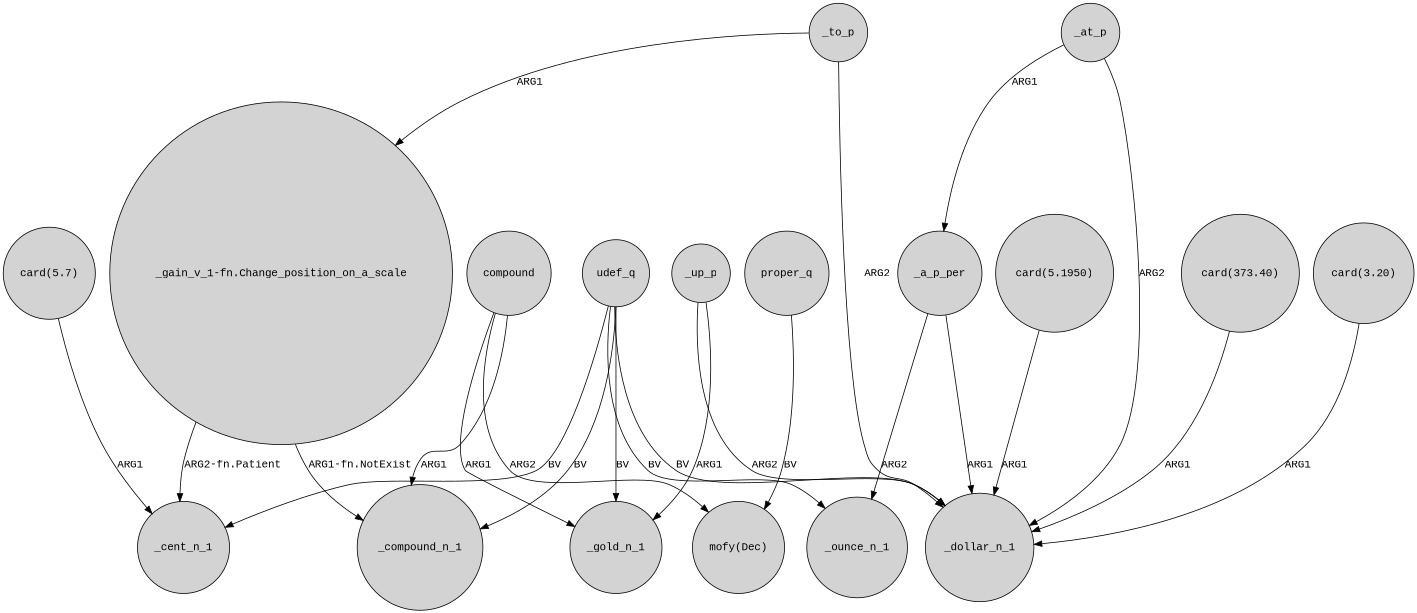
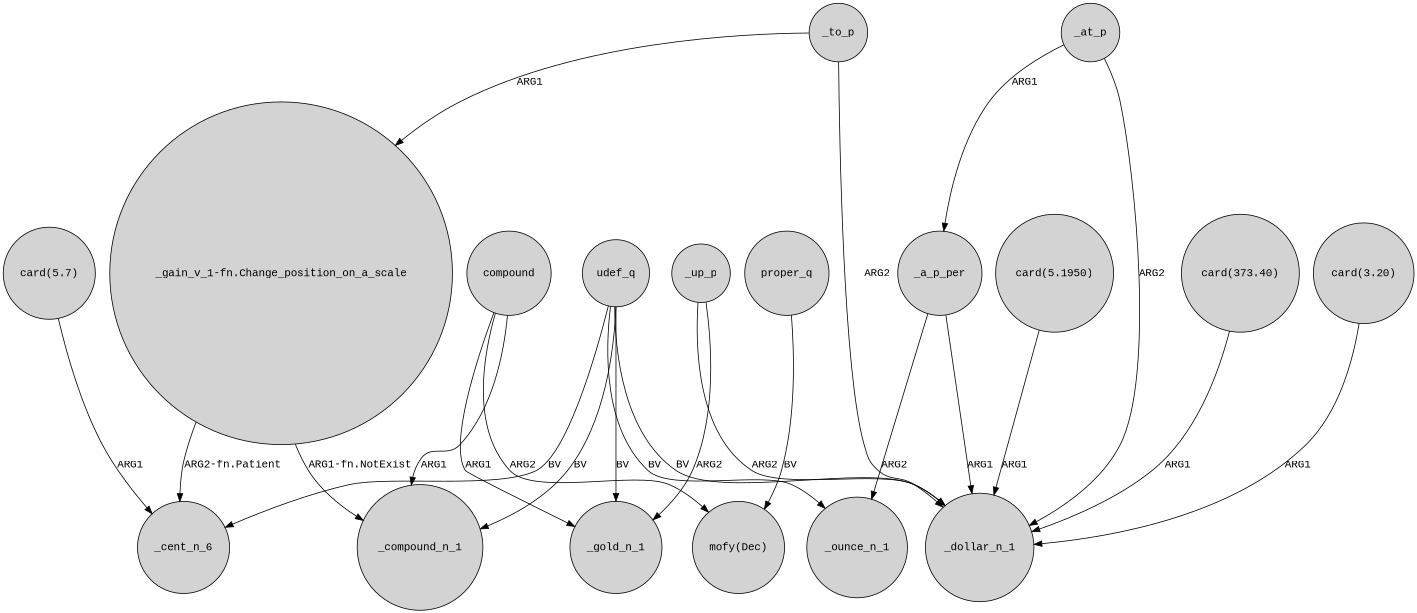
edge "_up_p" -> "_gold_n_1": label "ARG1" -> "ARG2"
node "_cent_n_1": label "_cent_n_1" -> "_cent_n_6"
